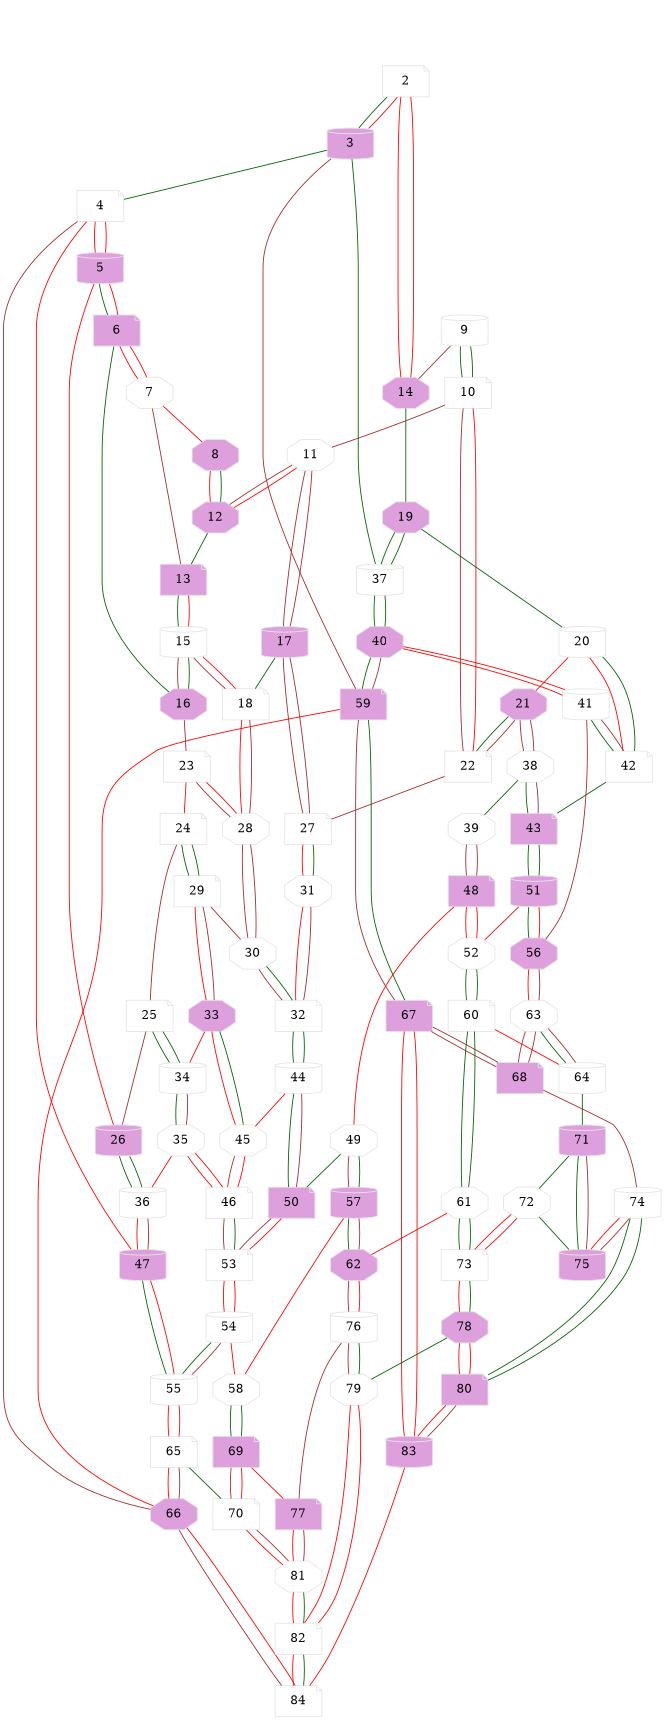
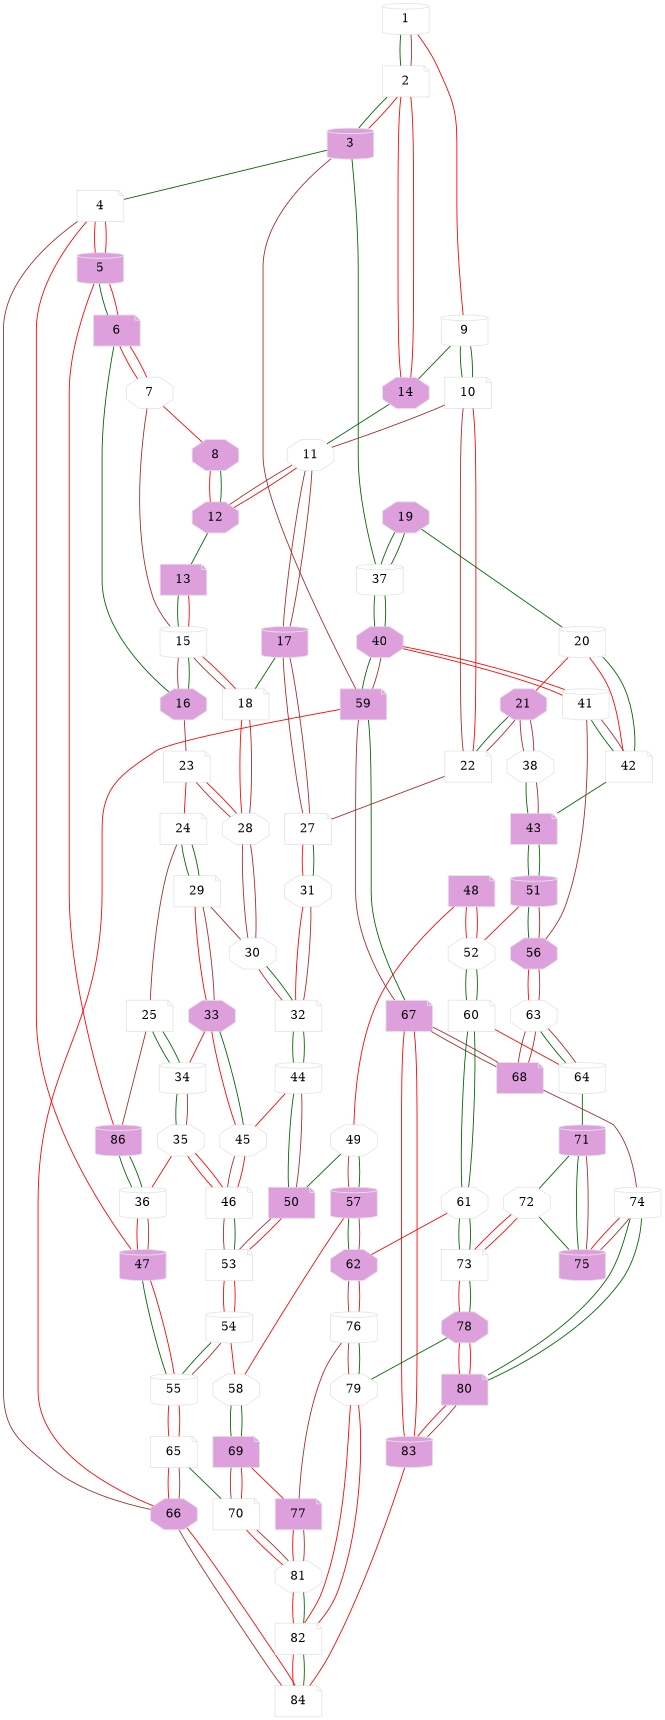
node "1": added
edge "9" -- "14": color brown -> darkgreen
edge "14" -- "19": now "14" -- "11"
edge "7" -- "13": now "7" -- "15"
node "39": removed
node "26": label "26" -> "86"
